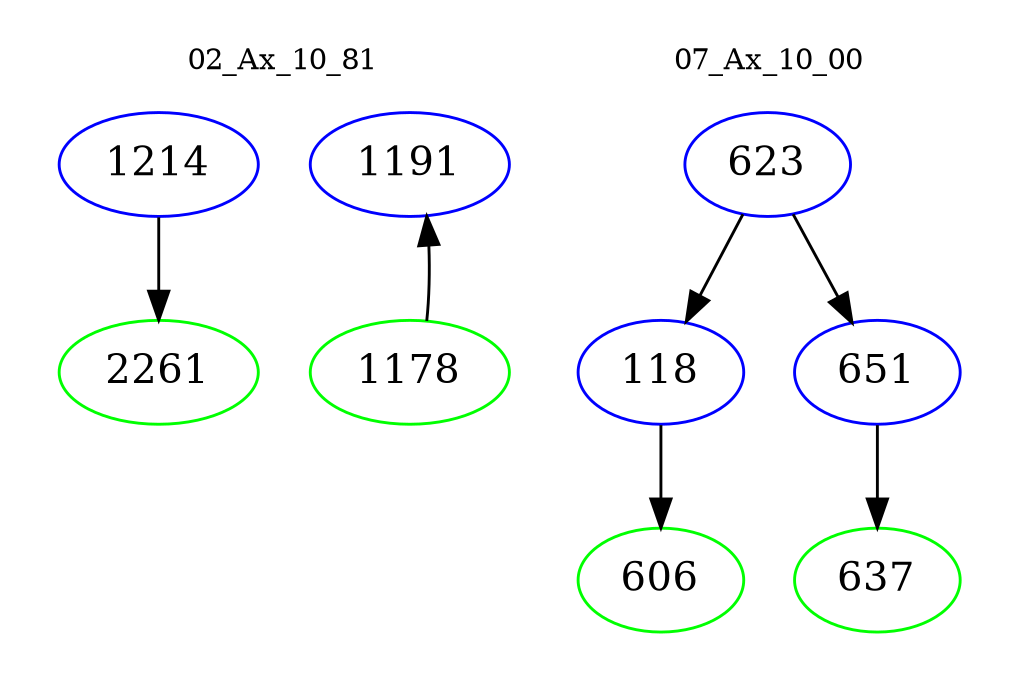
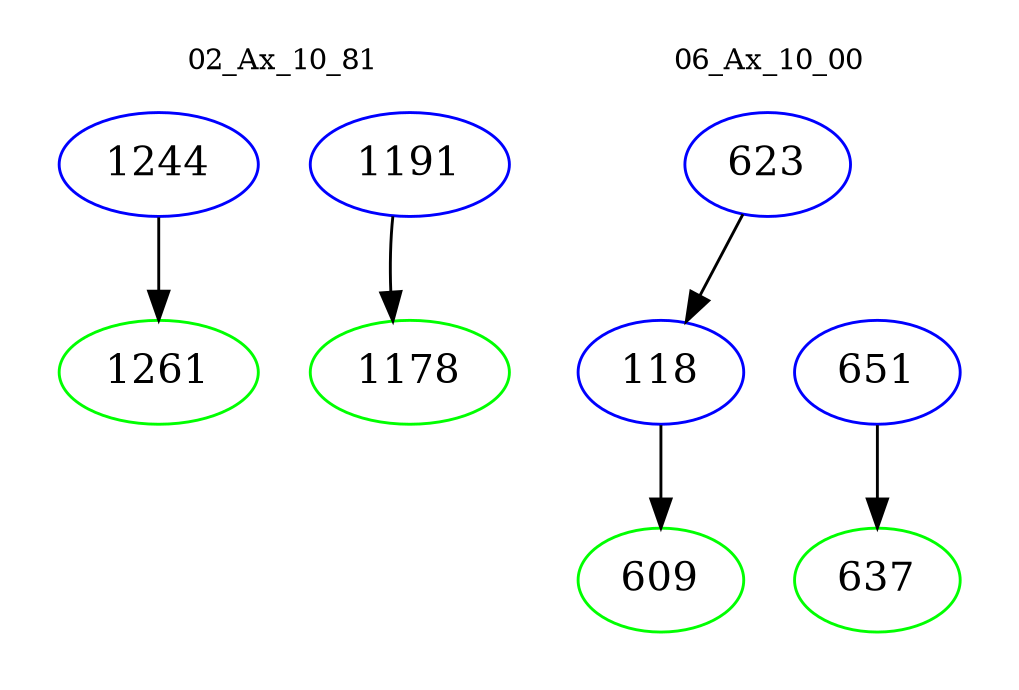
cluster "07_Ax_10_00": label "07_Ax_10_00" -> "06_Ax_10_00"
node "1214": label "1214" -> "1244"
edge "623" -> "651": removed
edge "1178" -> "1191": reversed
node "2261": label "2261" -> "1261"
node "606": label "606" -> "609"
